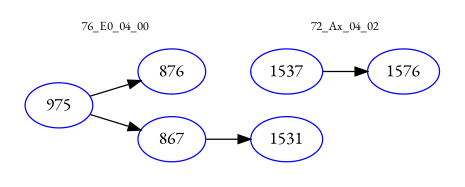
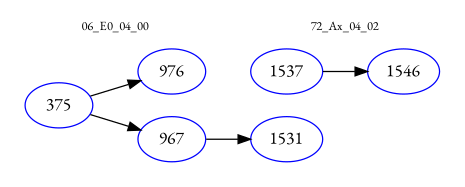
cluster "76_E0_04_00": label "76_E0_04_00" -> "06_E0_04_00"
node "876": label "876" -> "976"
node "1576": label "1576" -> "1546"
node "975": label "975" -> "375"
node "867": label "867" -> "967"
